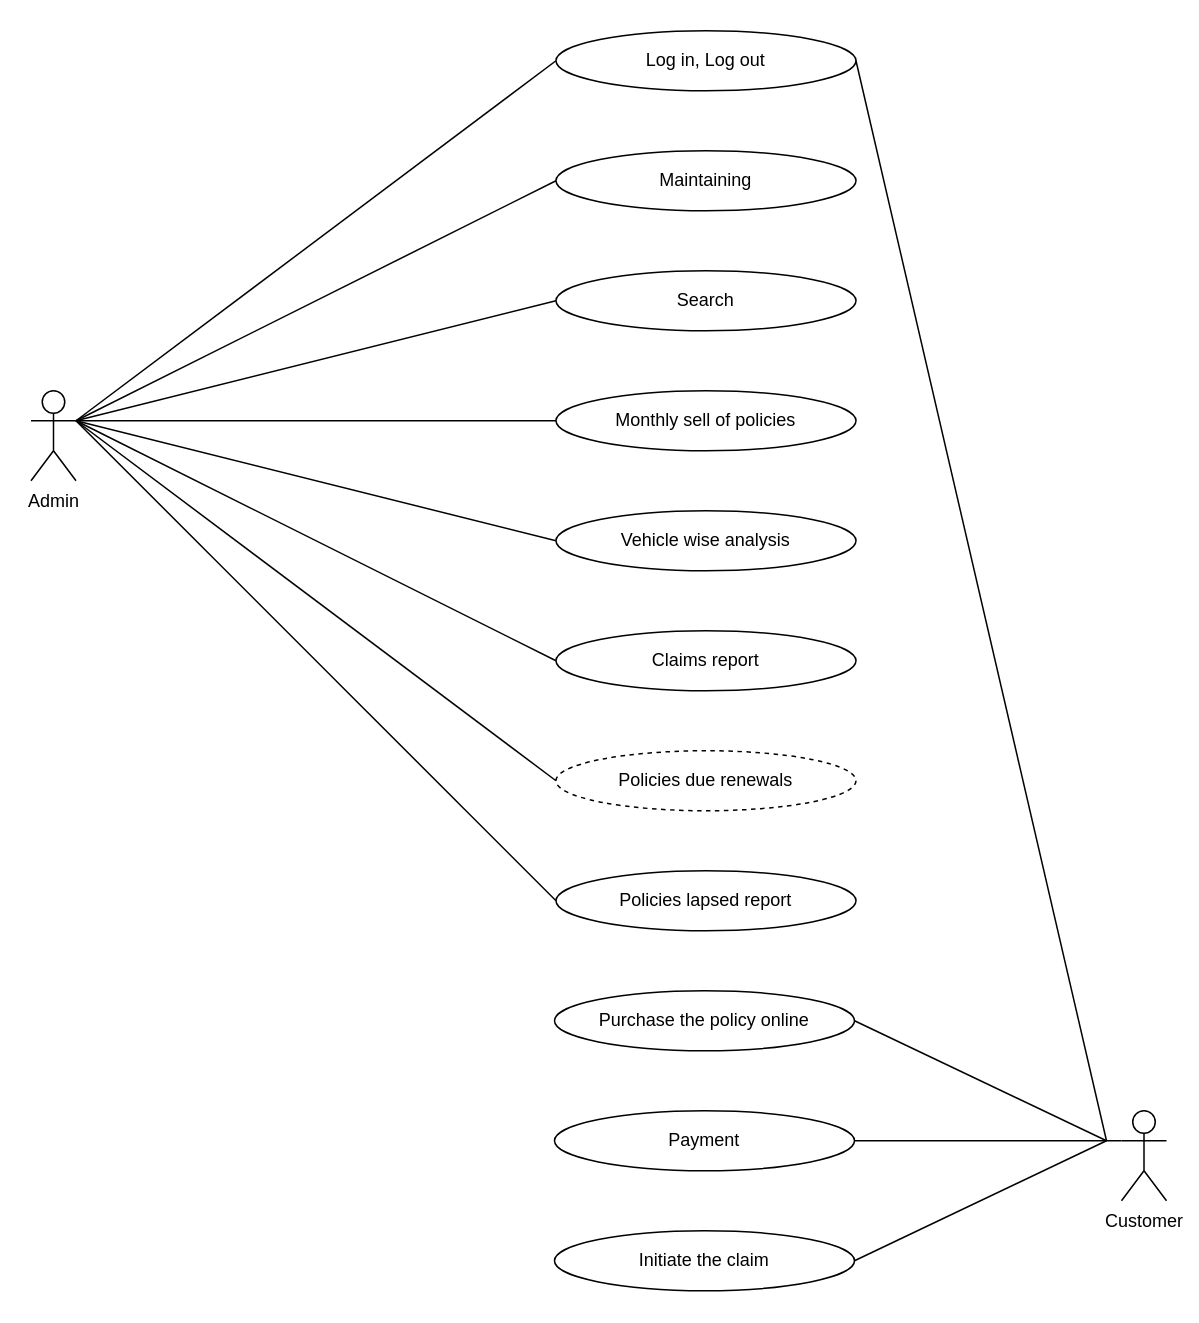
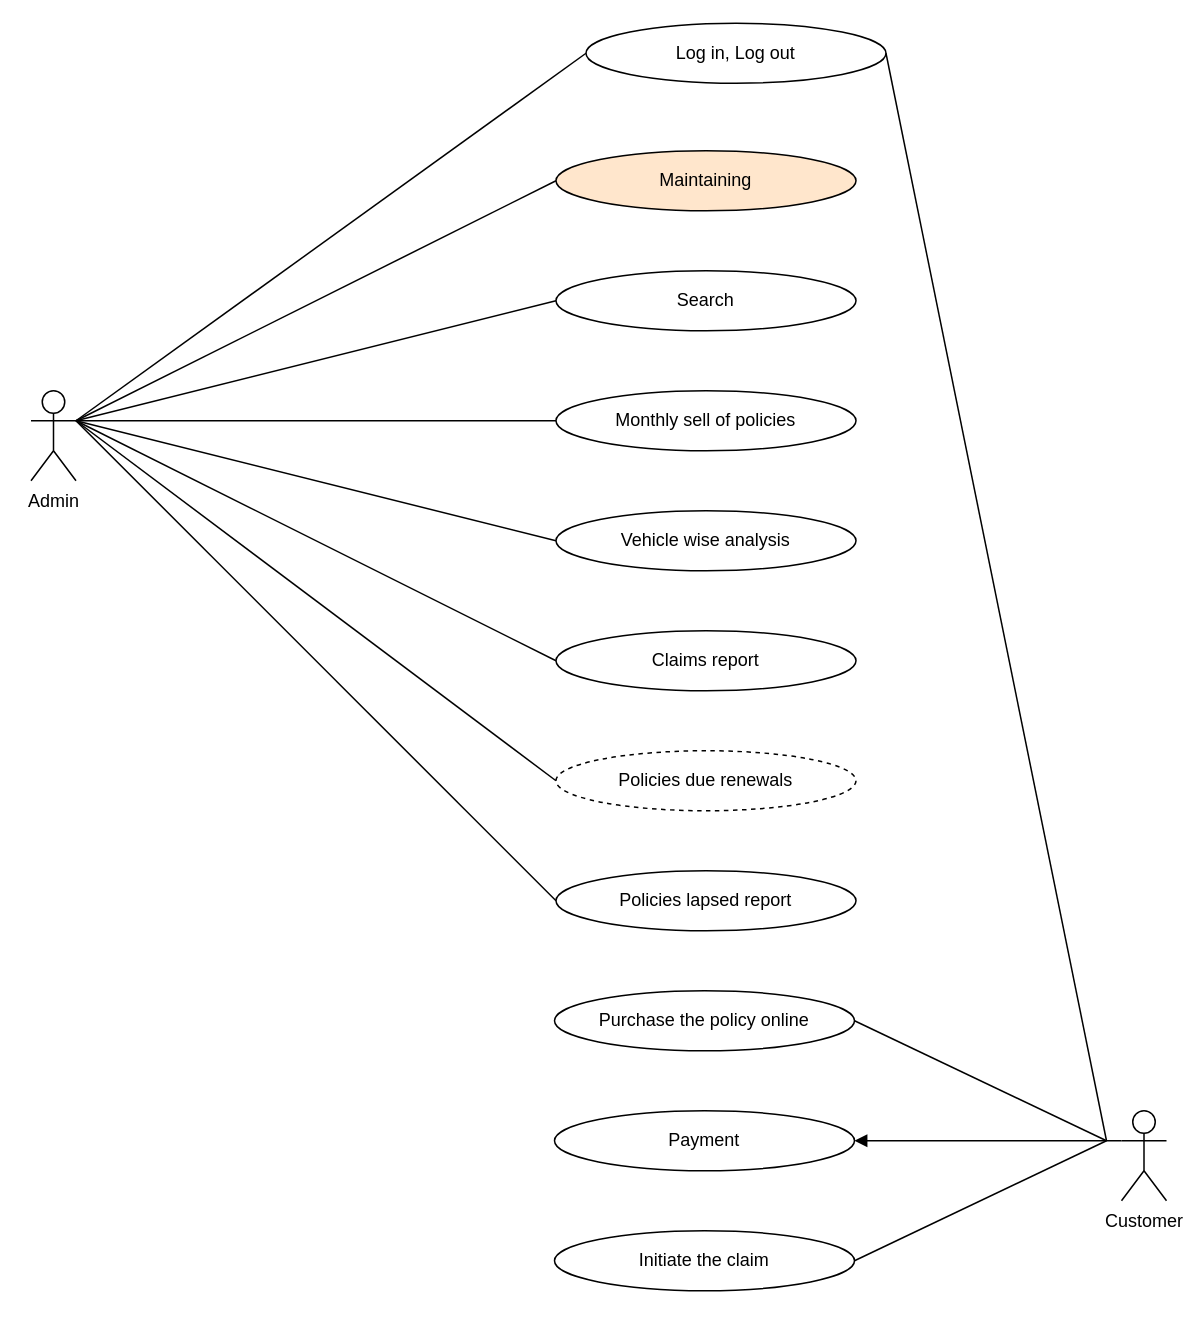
node "Log in, Log out": moved (706, 61) -> (736, 53)
node "Maintaining": fillcolor #ffffff -> #ffe6cc
edge "Payment" -- "Customer": arrowhead none -> block
